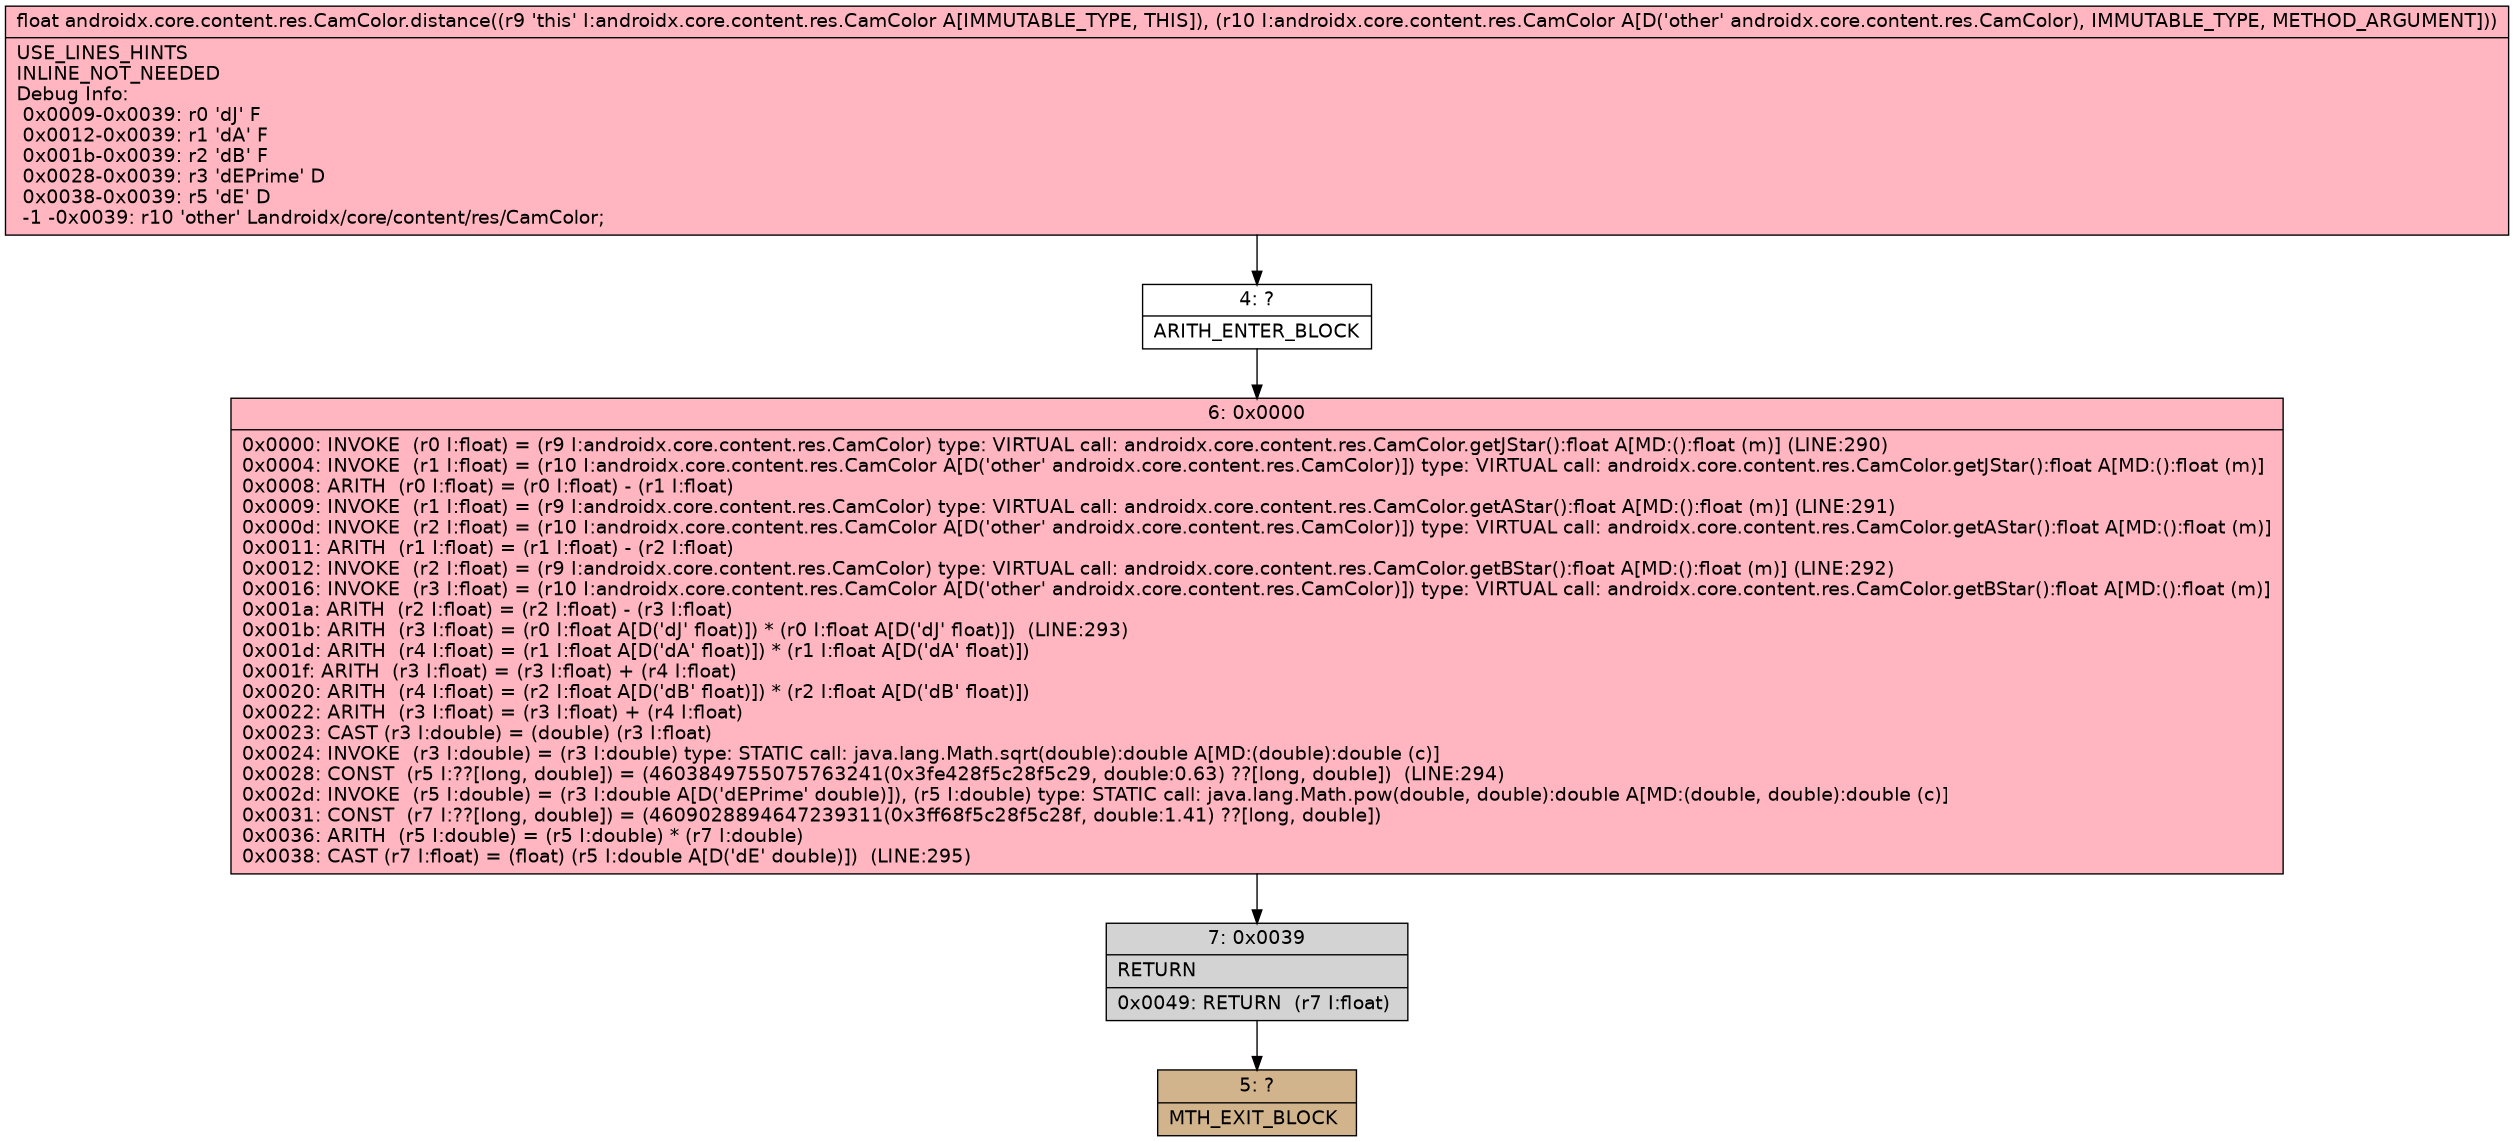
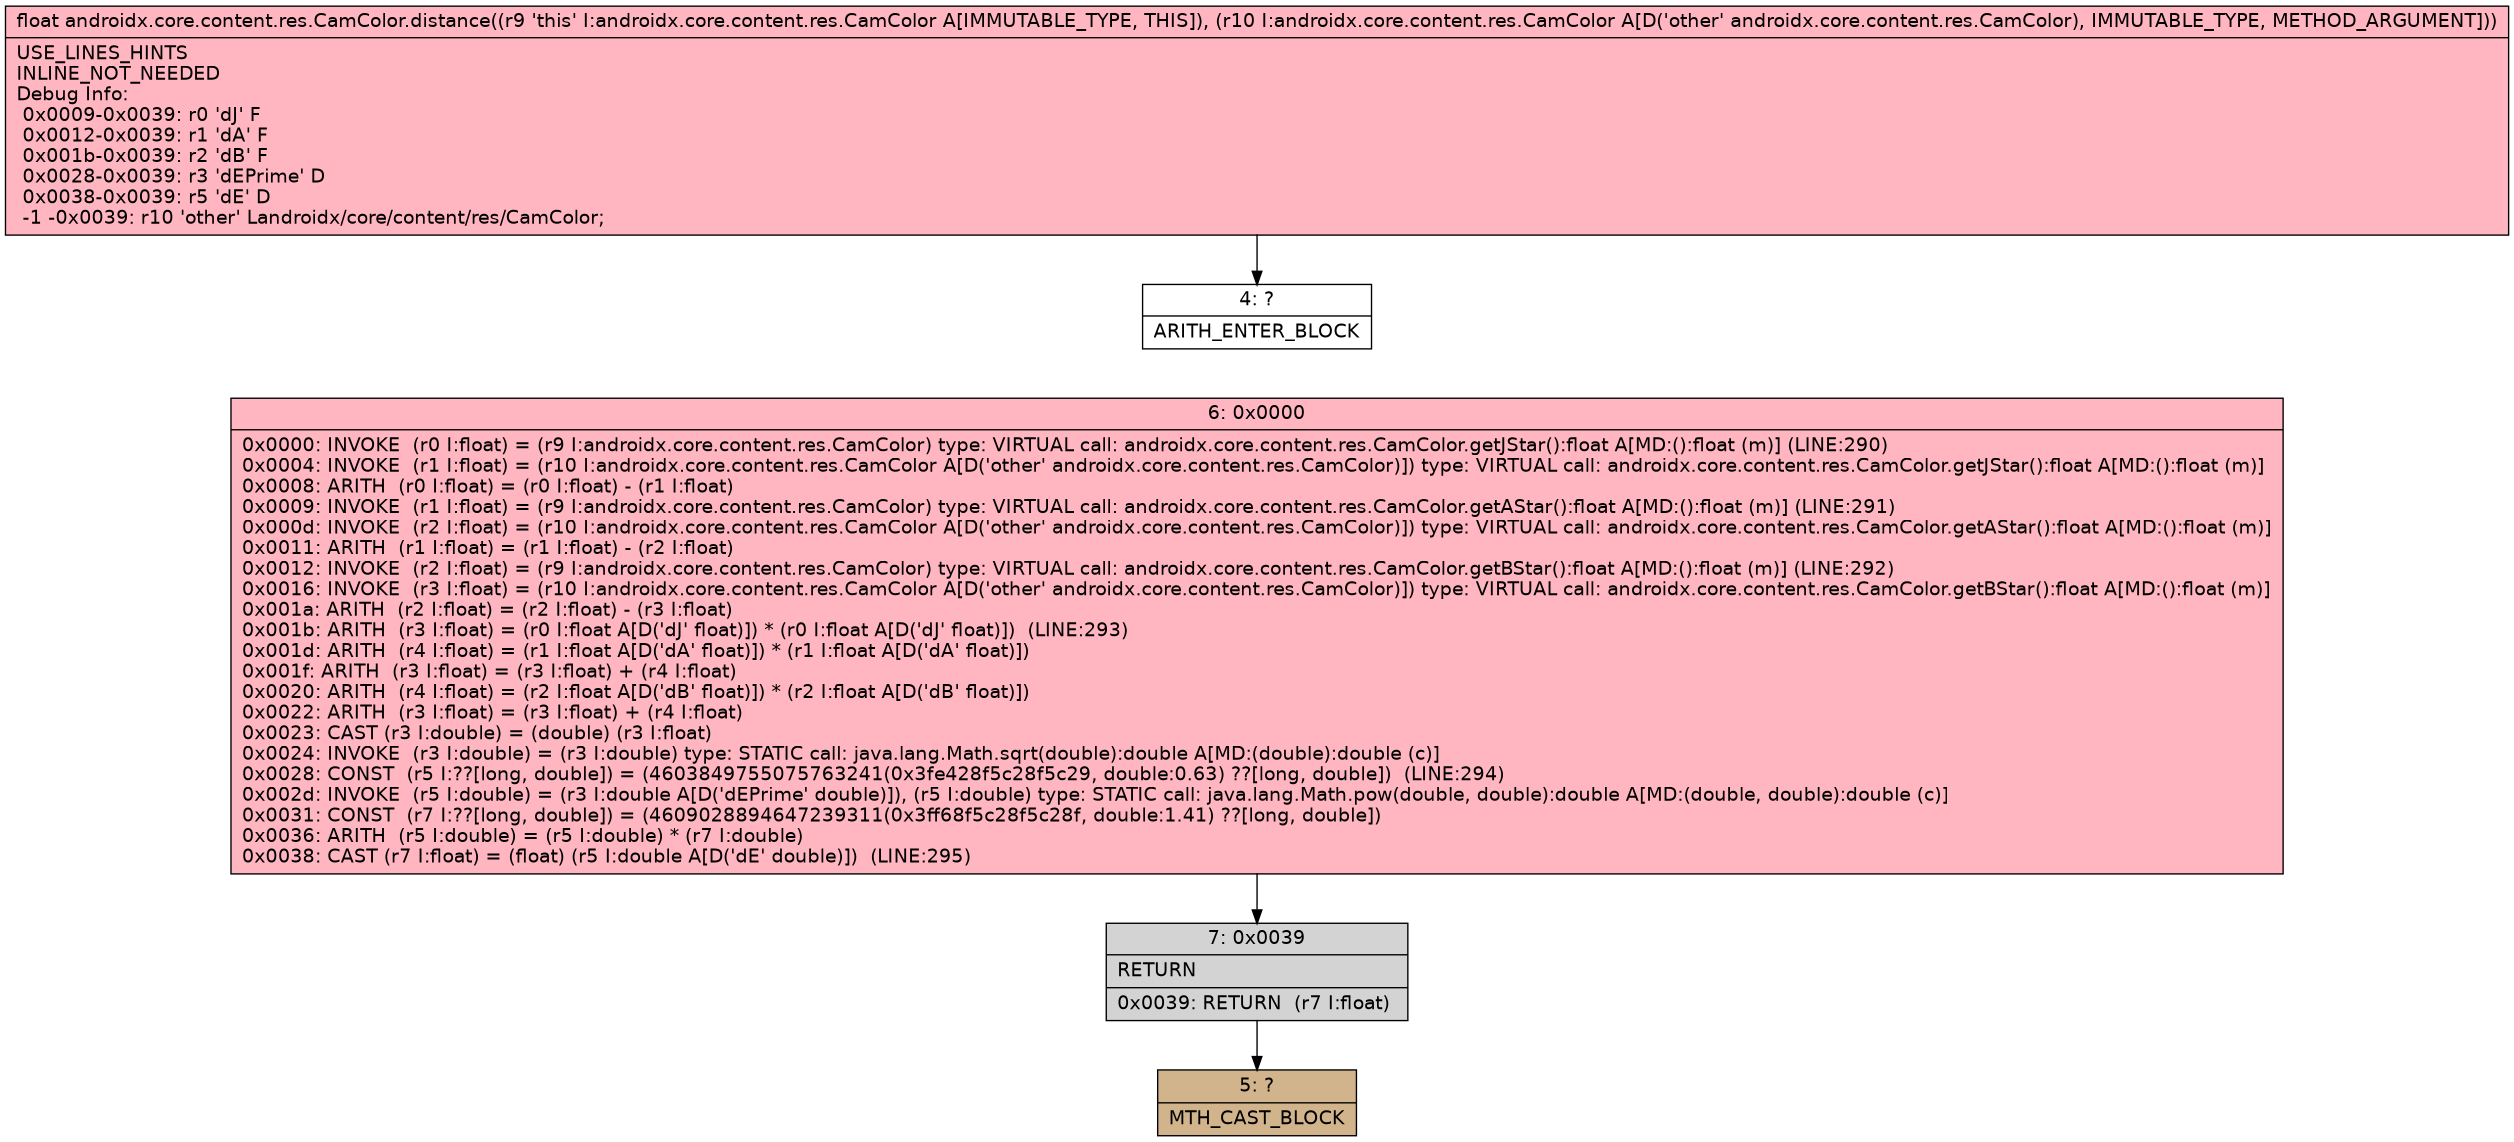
edge "4: ?" -> "6: 0x0000": removed
node "7: 0x0039": text "0x0049: RETURN  (r7 I:float)" -> "0x0039: RETURN  (r7 I:float)"
node "5: ?": text "MTH_EXIT_BLOCK" -> "MTH_CAST_BLOCK"
